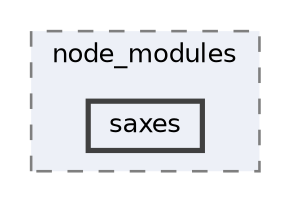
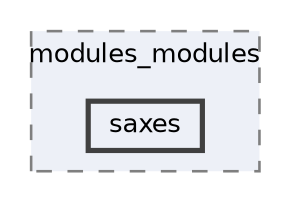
cluster "node_modules": label "node_modules" -> "modules_modules"
